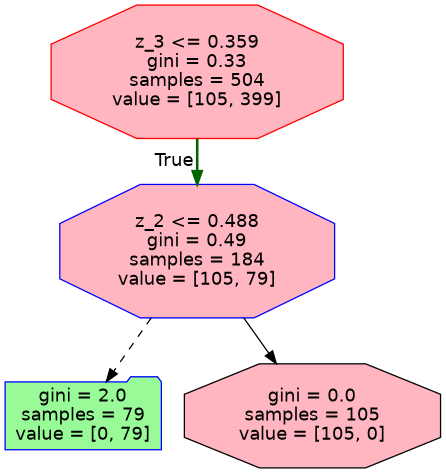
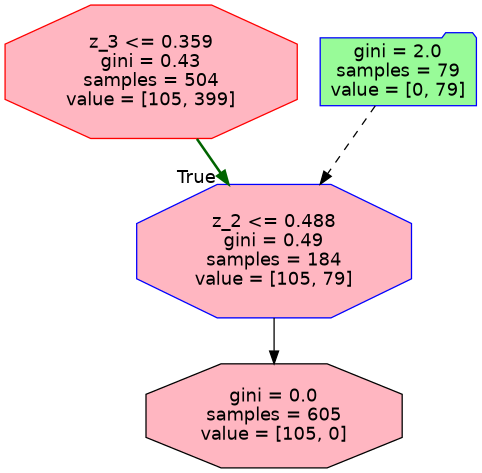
node "z_3 <= 0.359 gini = 0.33 samples = 504 value = [105, 399]": label "z_3 <= 0.359 gini = 0.33 samples = 504 value = [105, 399]" -> "z_3 <= 0.359 gini = 0.43 samples = 504 value = [105, 399]"
edge "z_2 <= 0.488 gini = 0.49 samples = 184 value = [105, 79]" -> "gini = 2.0 samples = 79 value = [0, 79]": reversed
node "gini = 0.0 samples = 105 value = [105, 0]": label "gini = 0.0 samples = 105 value = [105, 0]" -> "gini = 0.0 samples = 605 value = [105, 0]"
